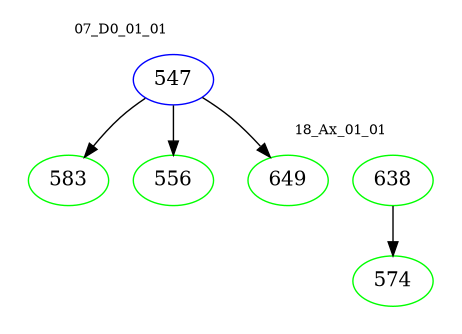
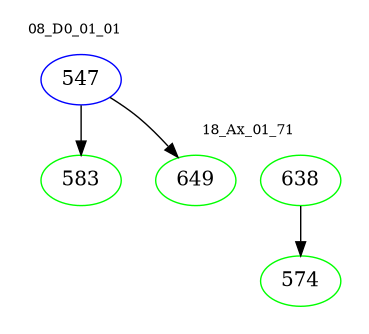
cluster "07_D0_01_01": label "07_D0_01_01" -> "08_D0_01_01"
cluster "18_Ax_01_01": label "18_Ax_01_01" -> "18_Ax_01_71"
node "556": removed
